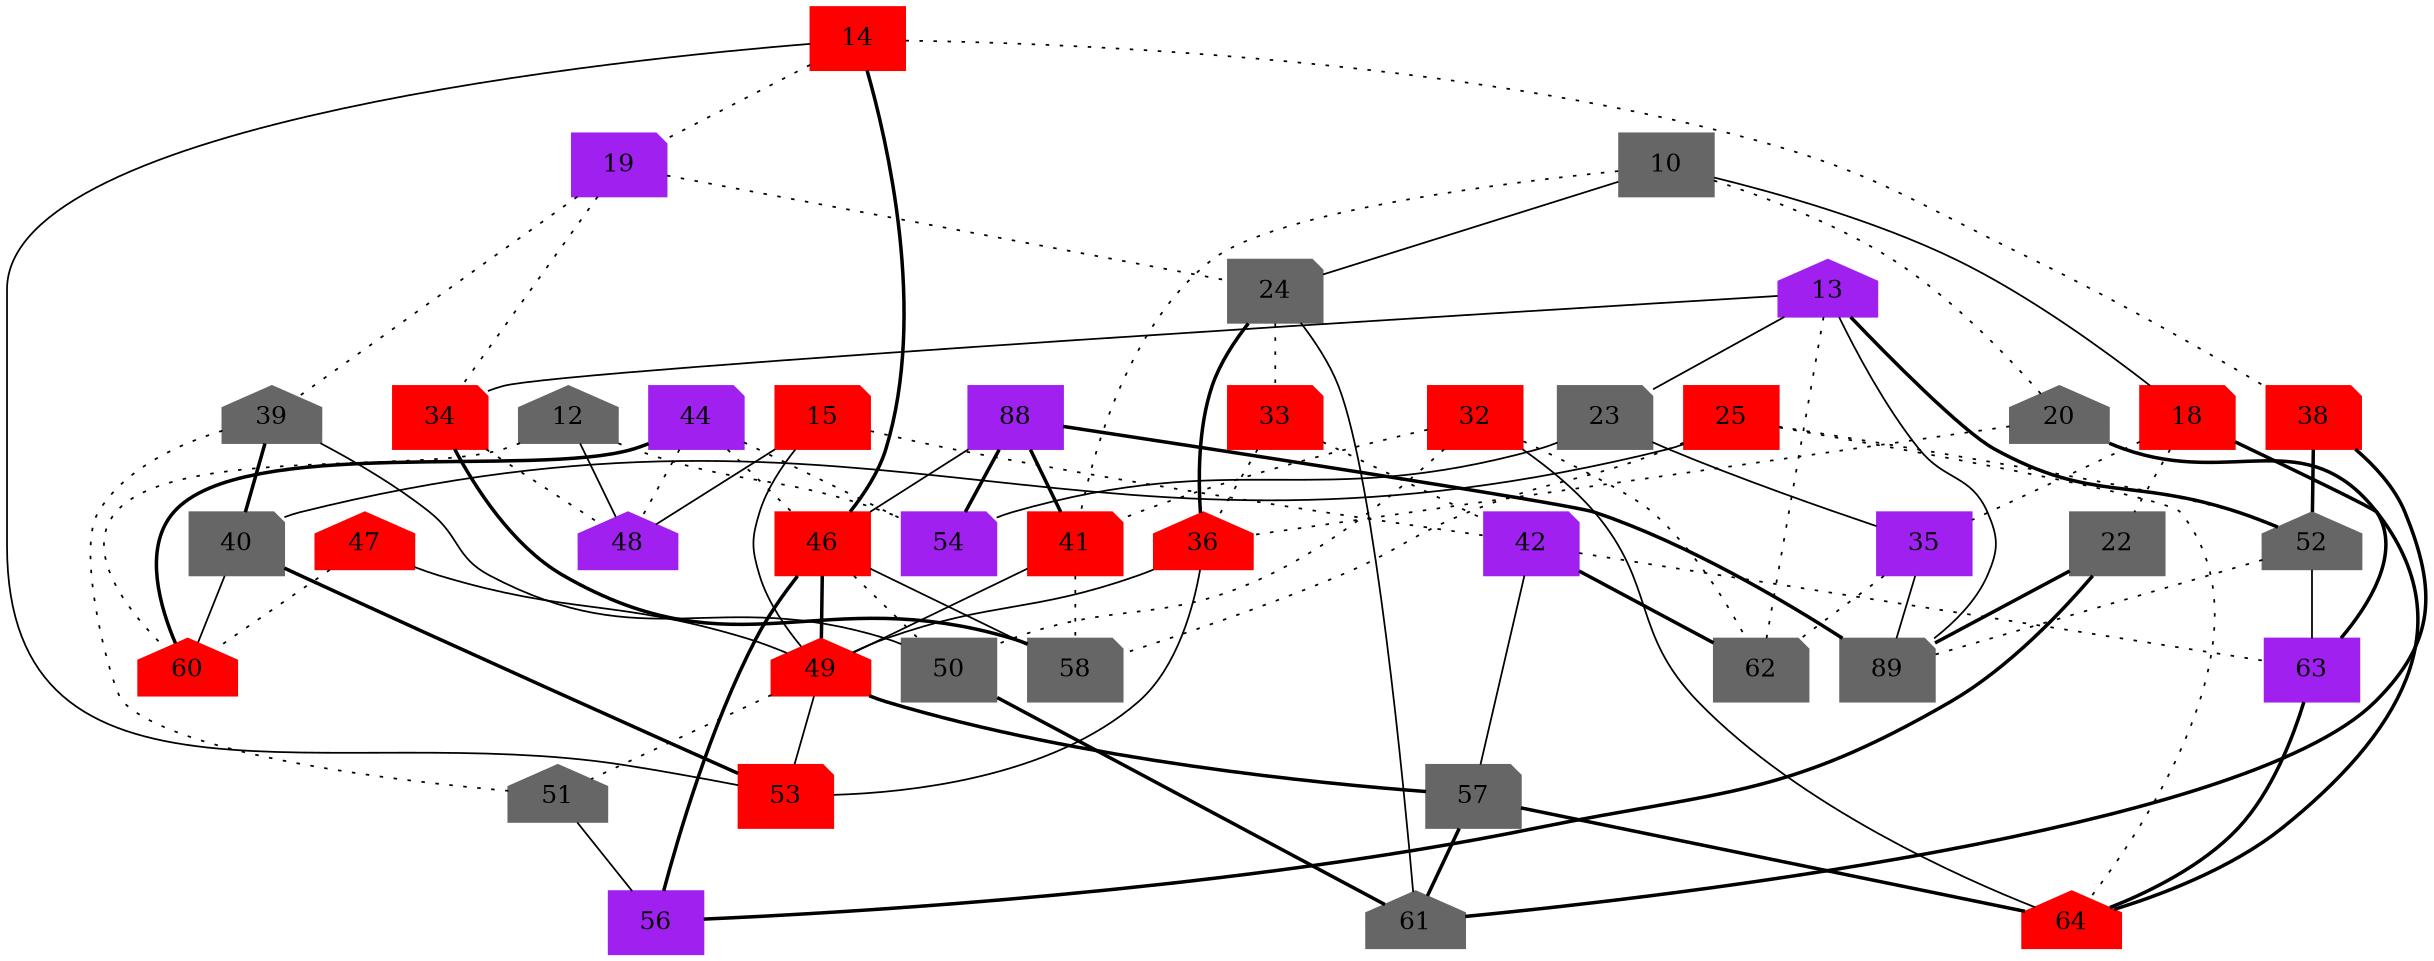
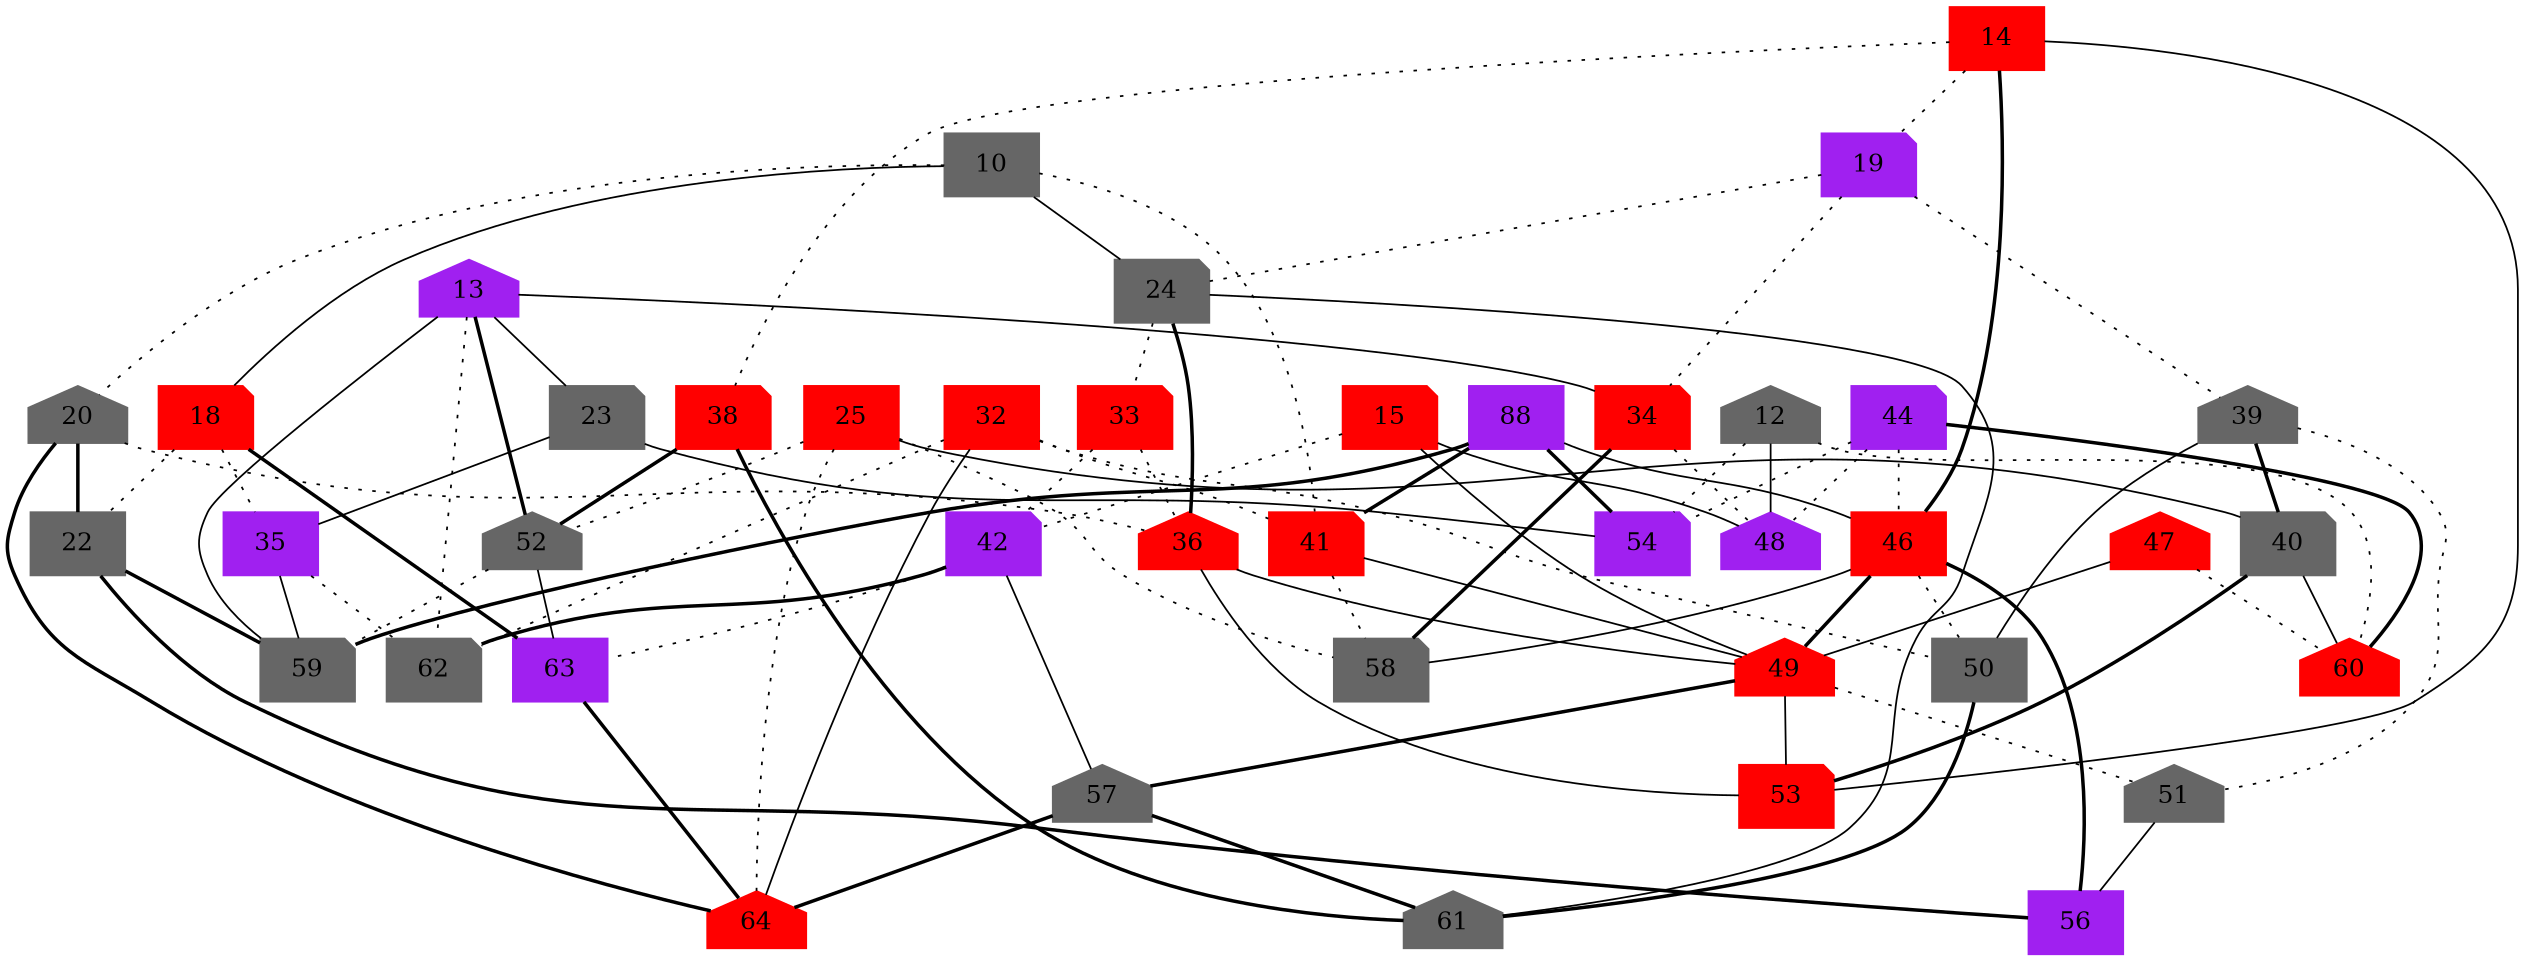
edge "20" -- "22": added
node "89": label "89" -> "59"
node "57": shape note -> house
